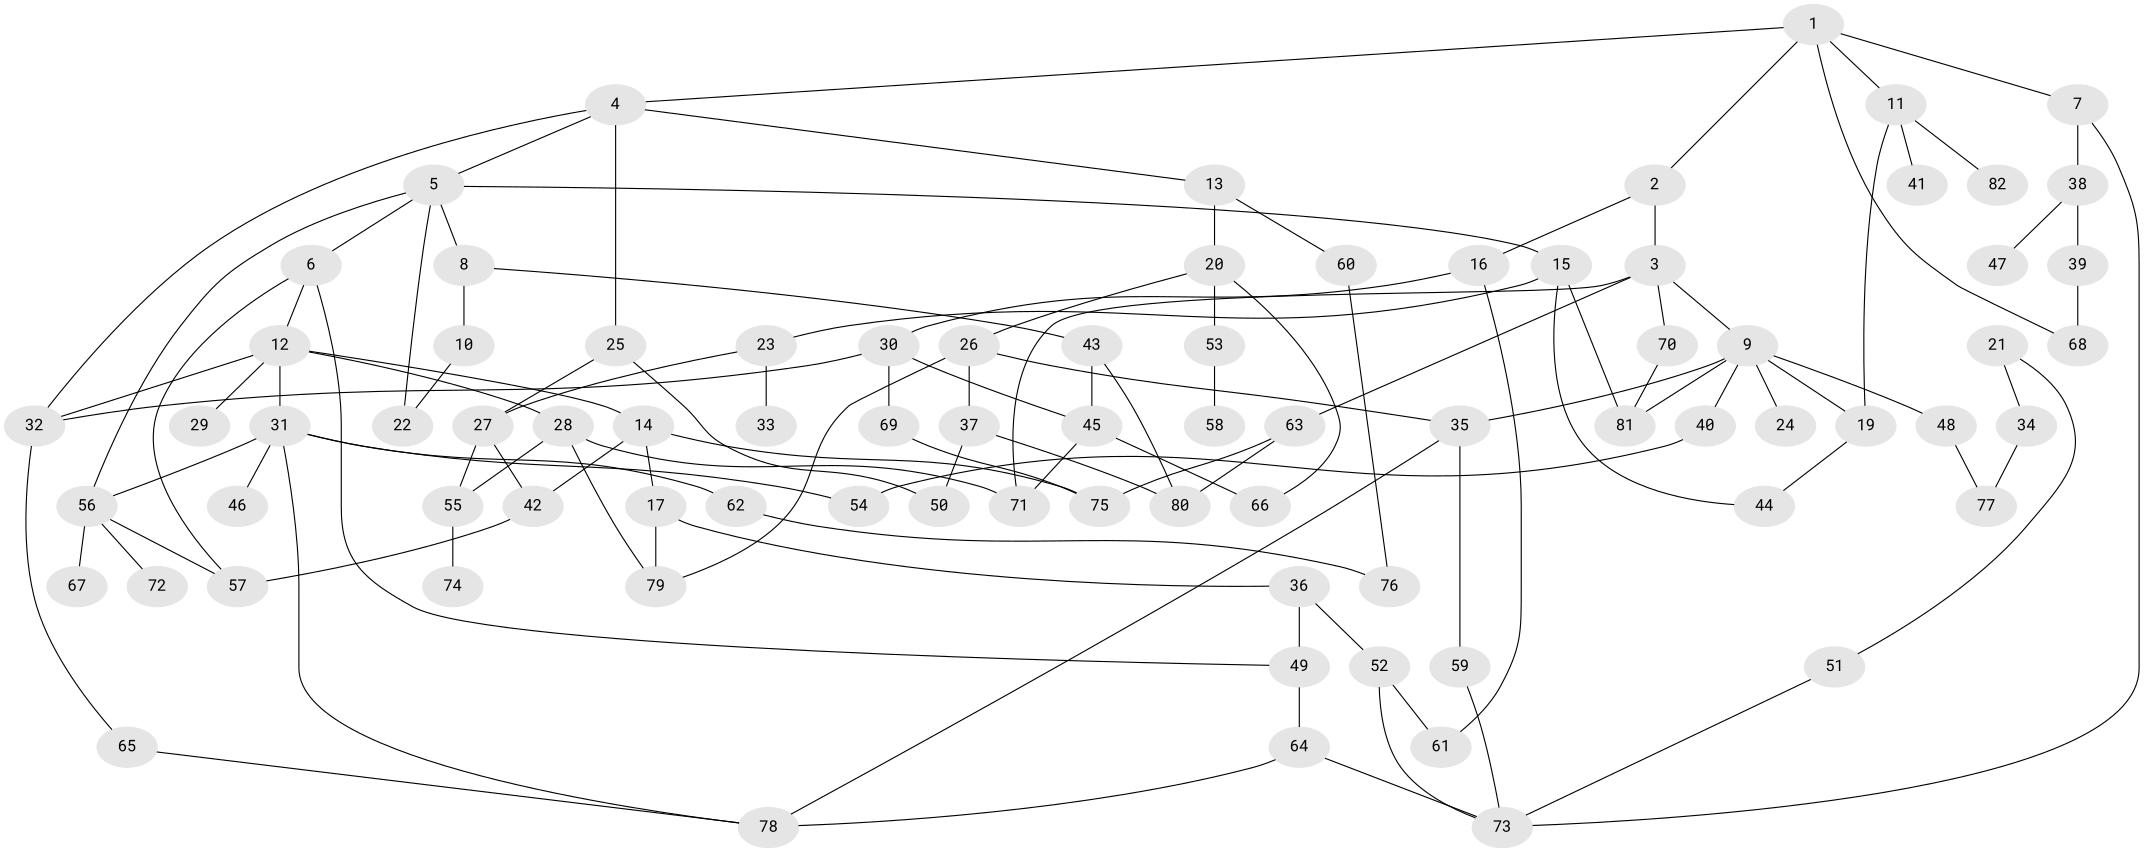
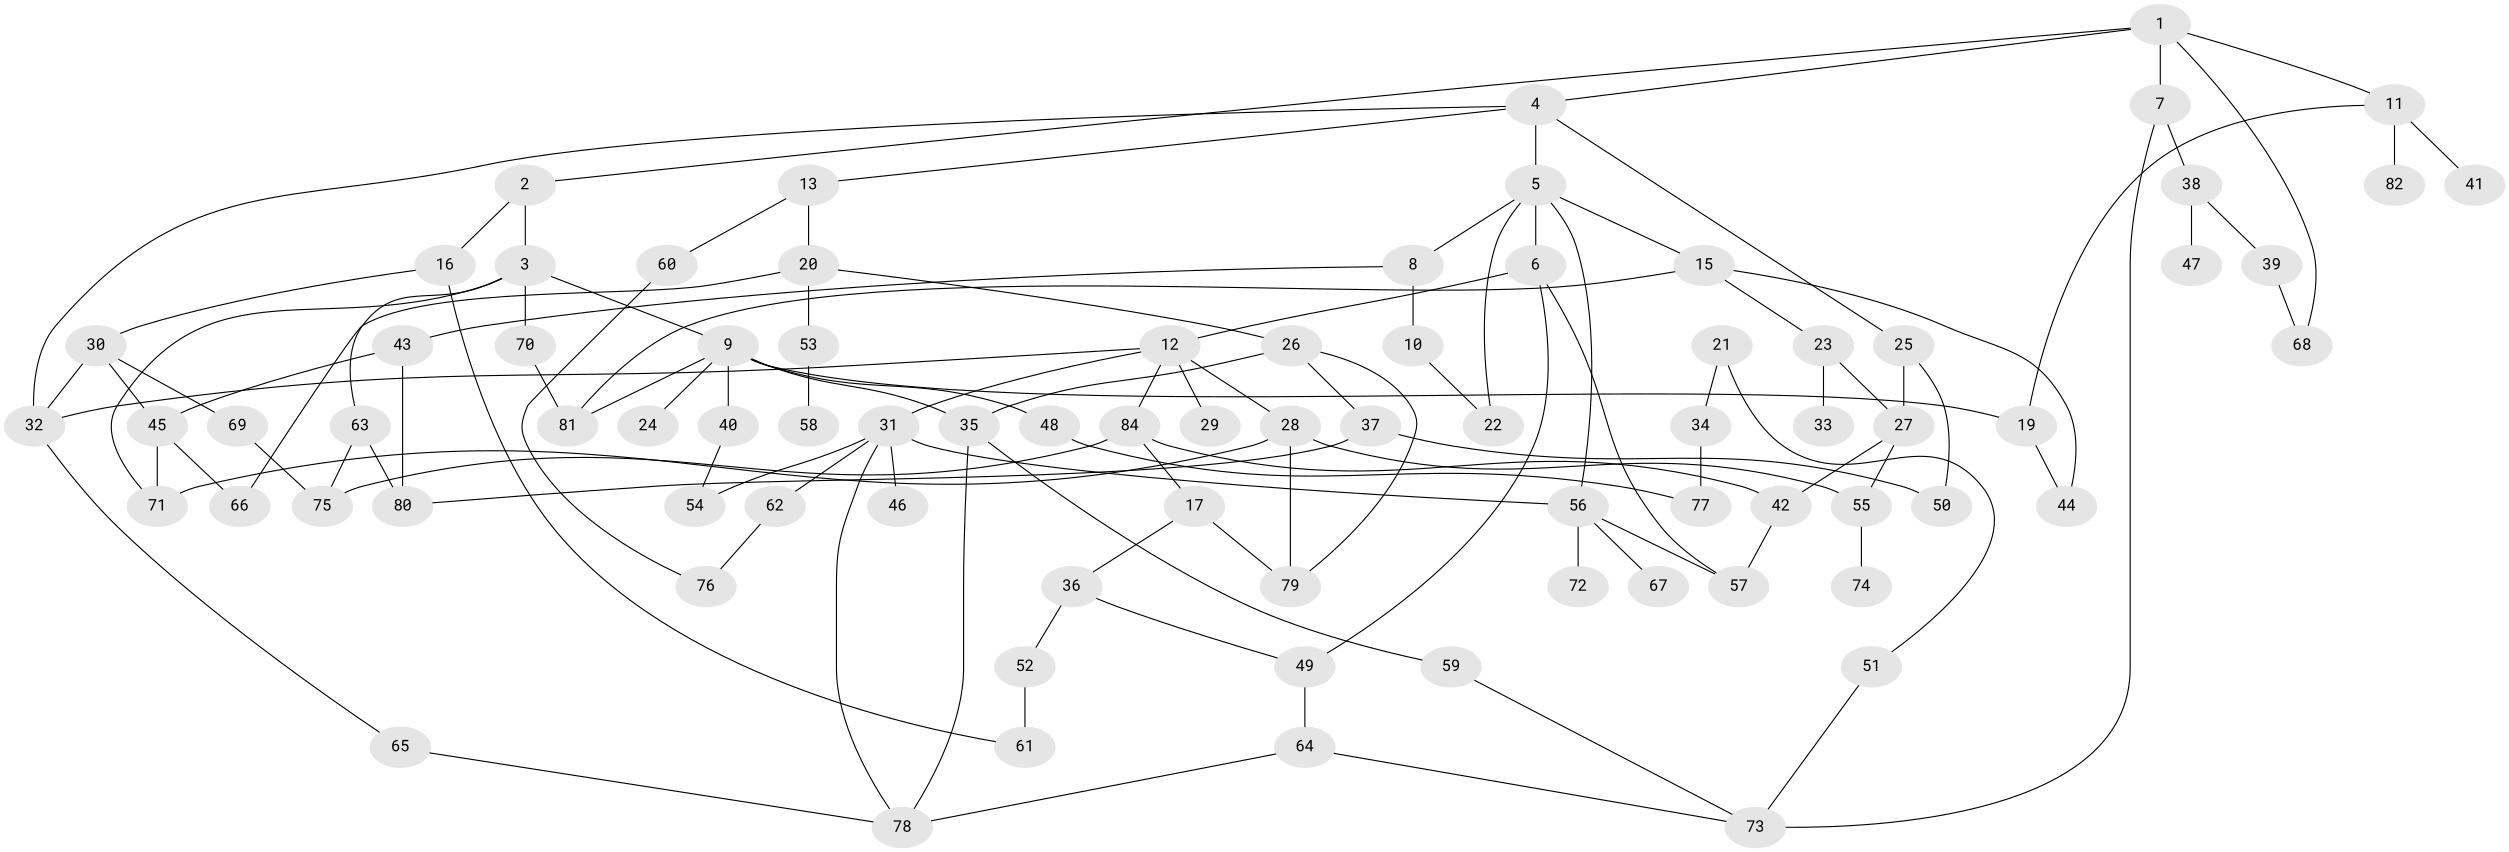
node "14": label "14" -> "84"
edge "52" -- "73": removed
